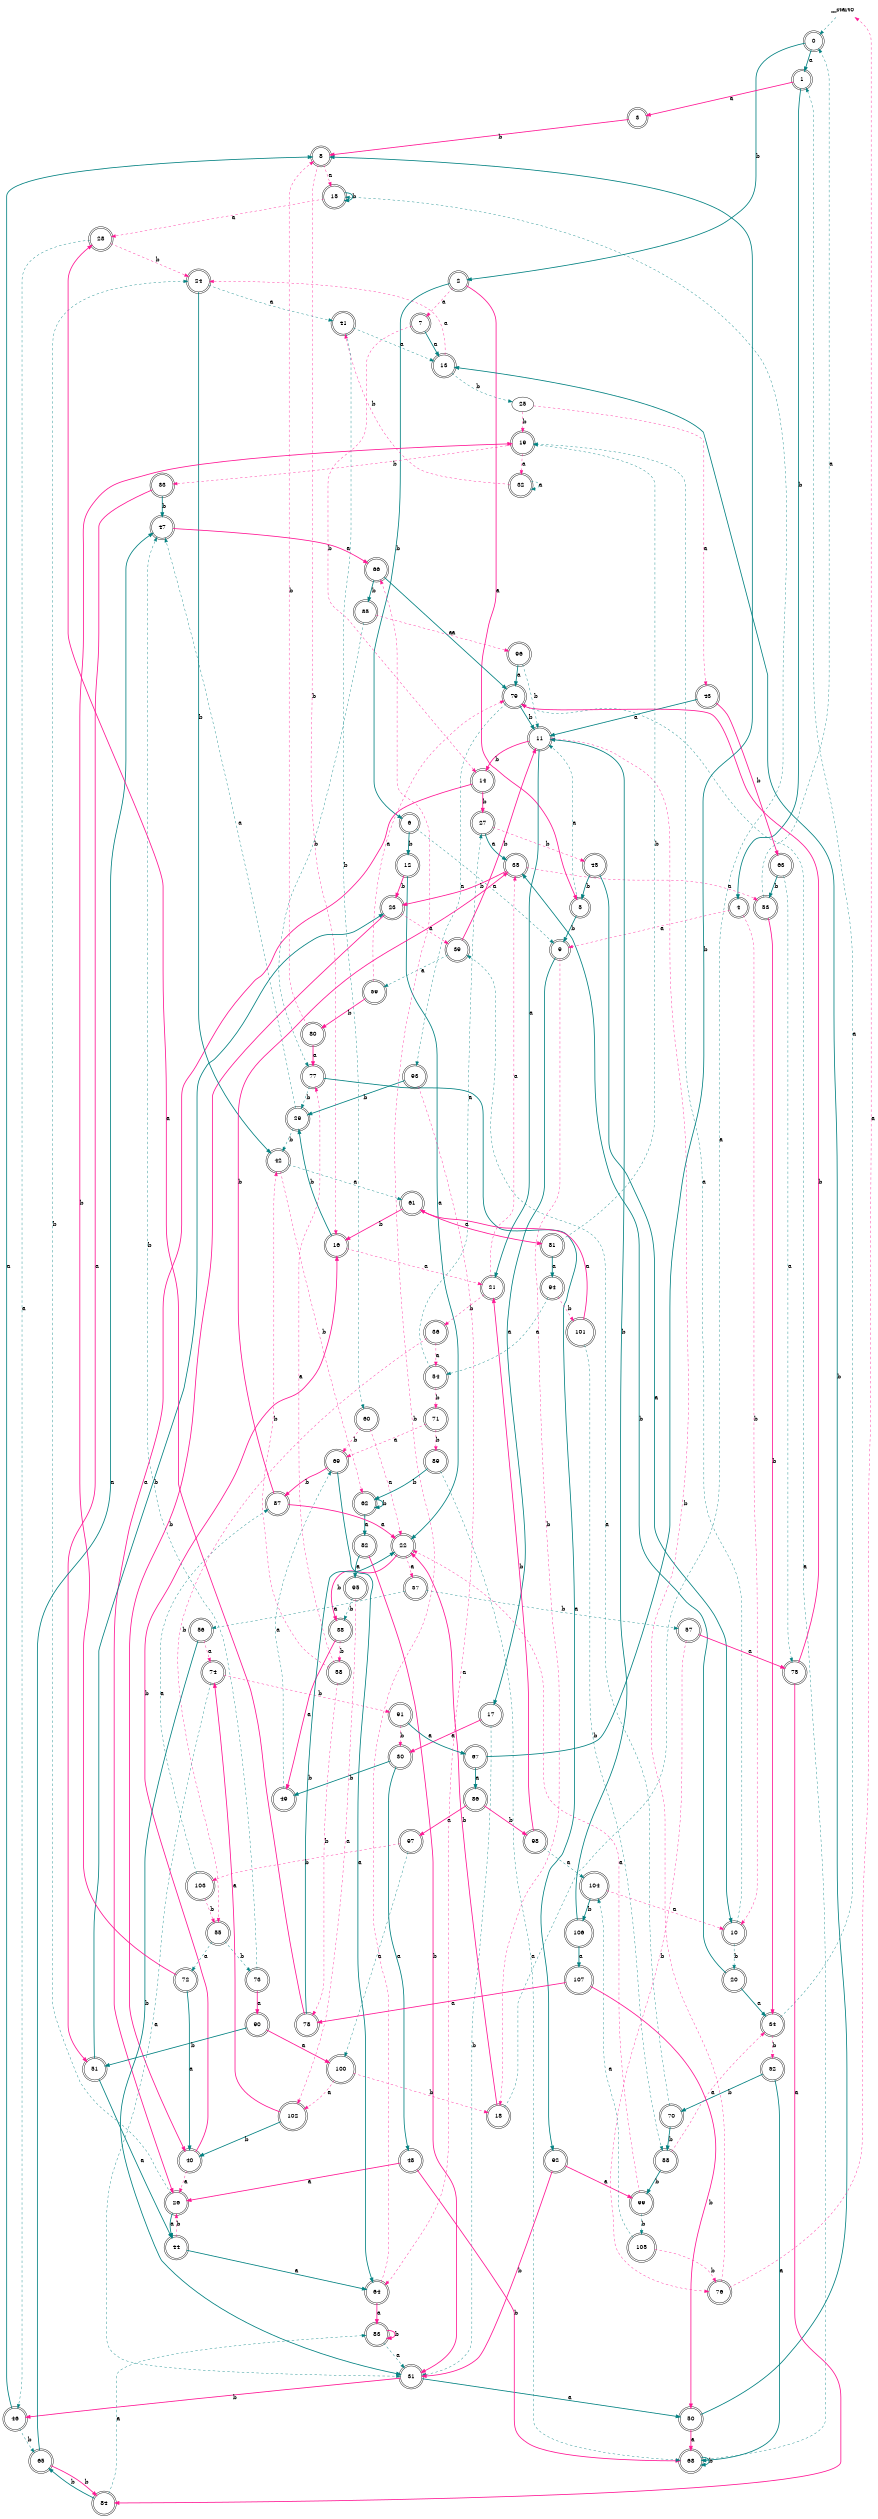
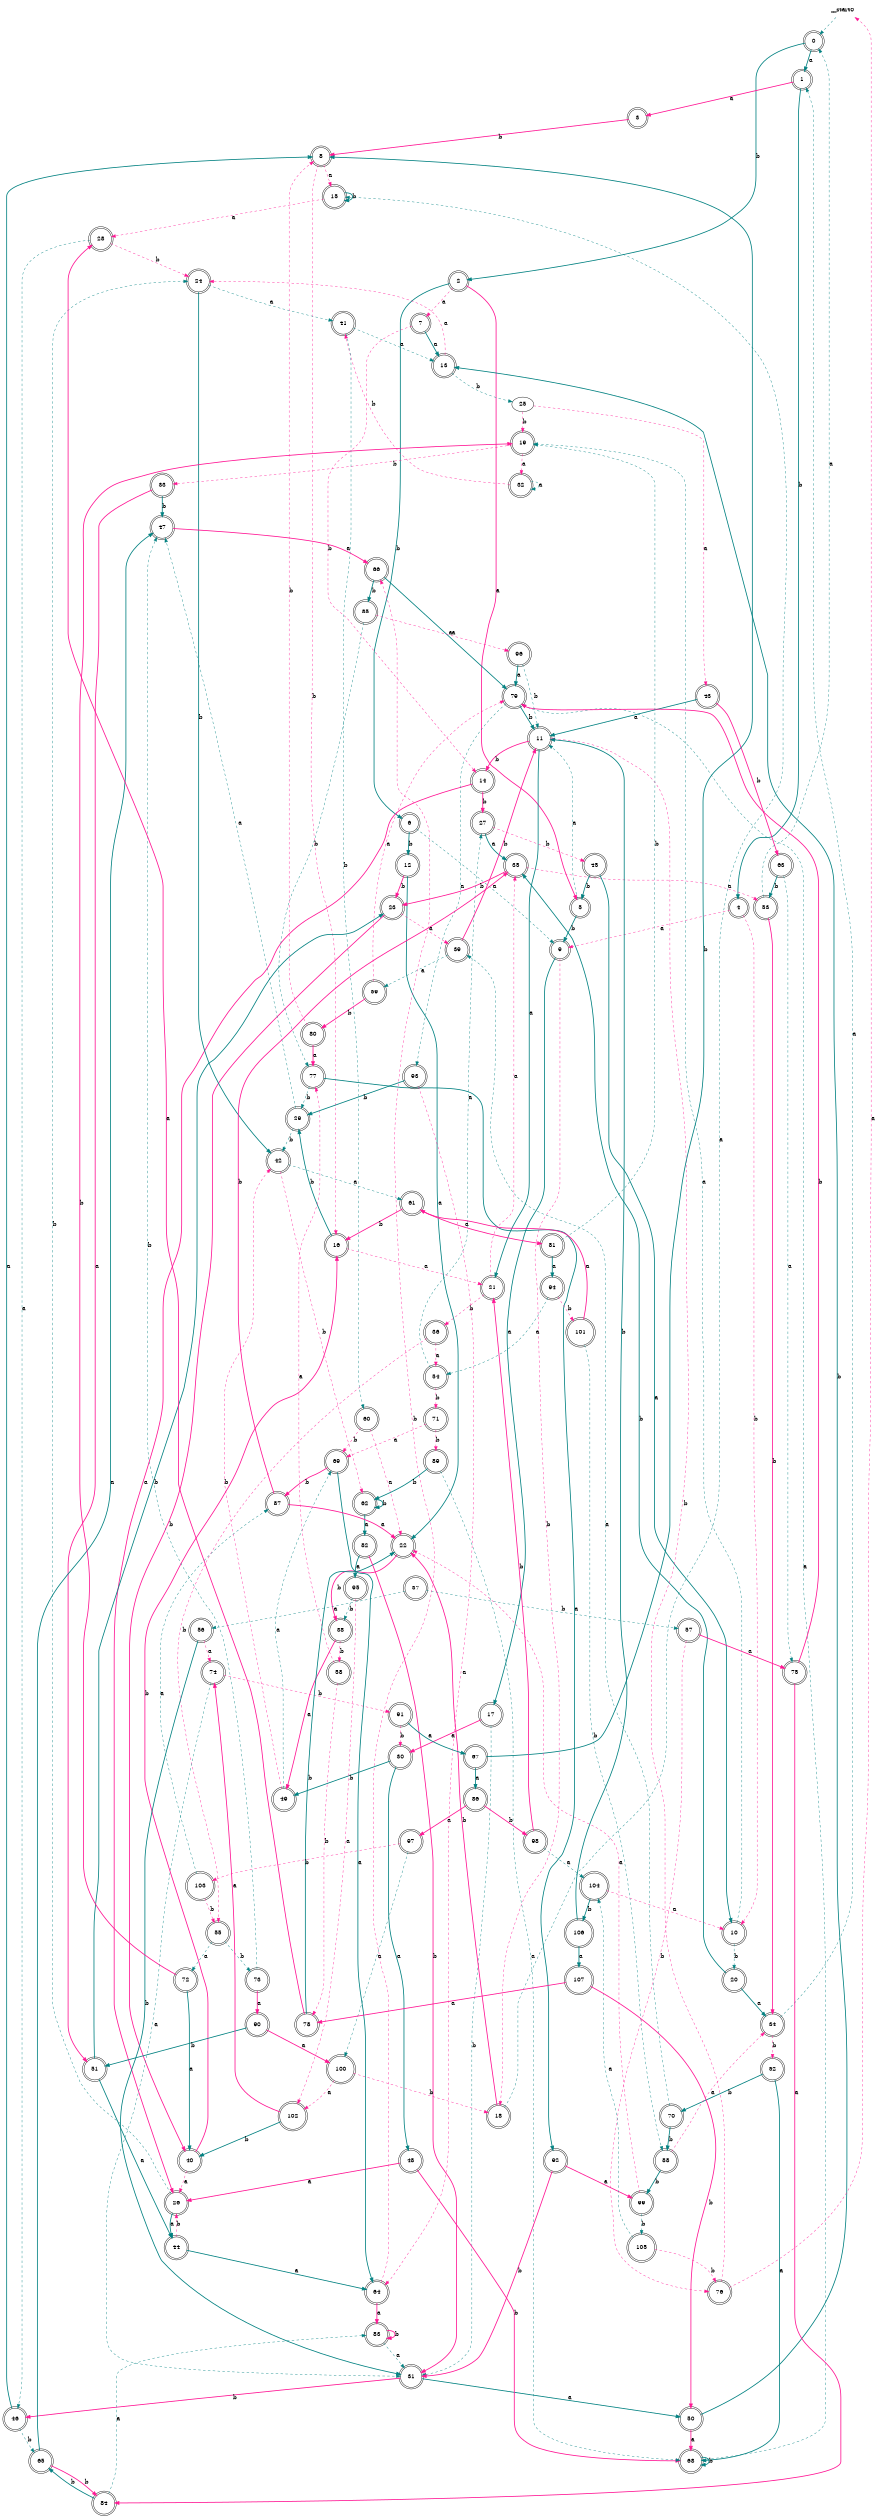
edge "58" -> "42": now "49" -> "42"
edge "22" -> "37": removed, label "a"
